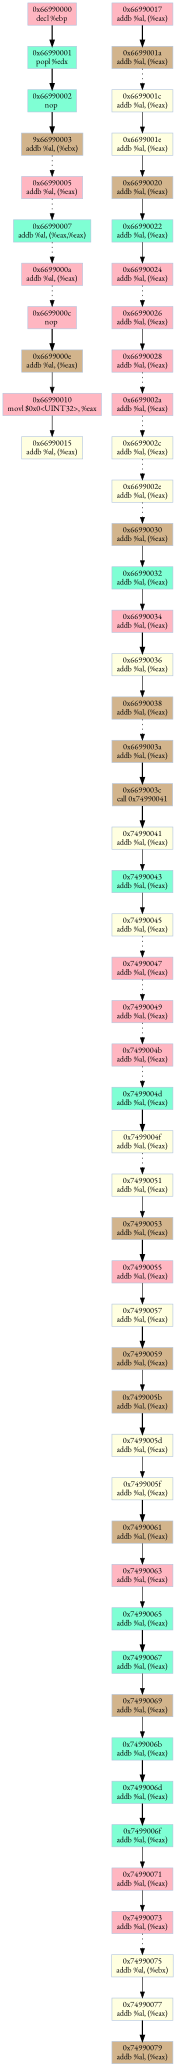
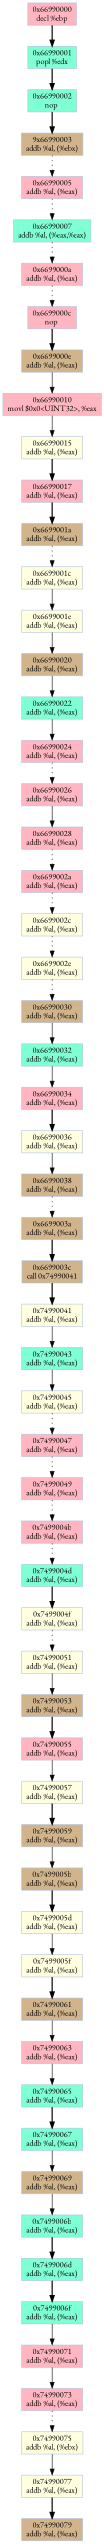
edge "0x66990015 addb %al, (%eax)" -> "0x66990017 addb %al, (%eax)": added
